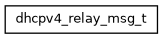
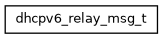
node "dhcpv4_relay_msg_t": label "dhcpv4_relay_msg_t" -> "dhcpv6_relay_msg_t"
